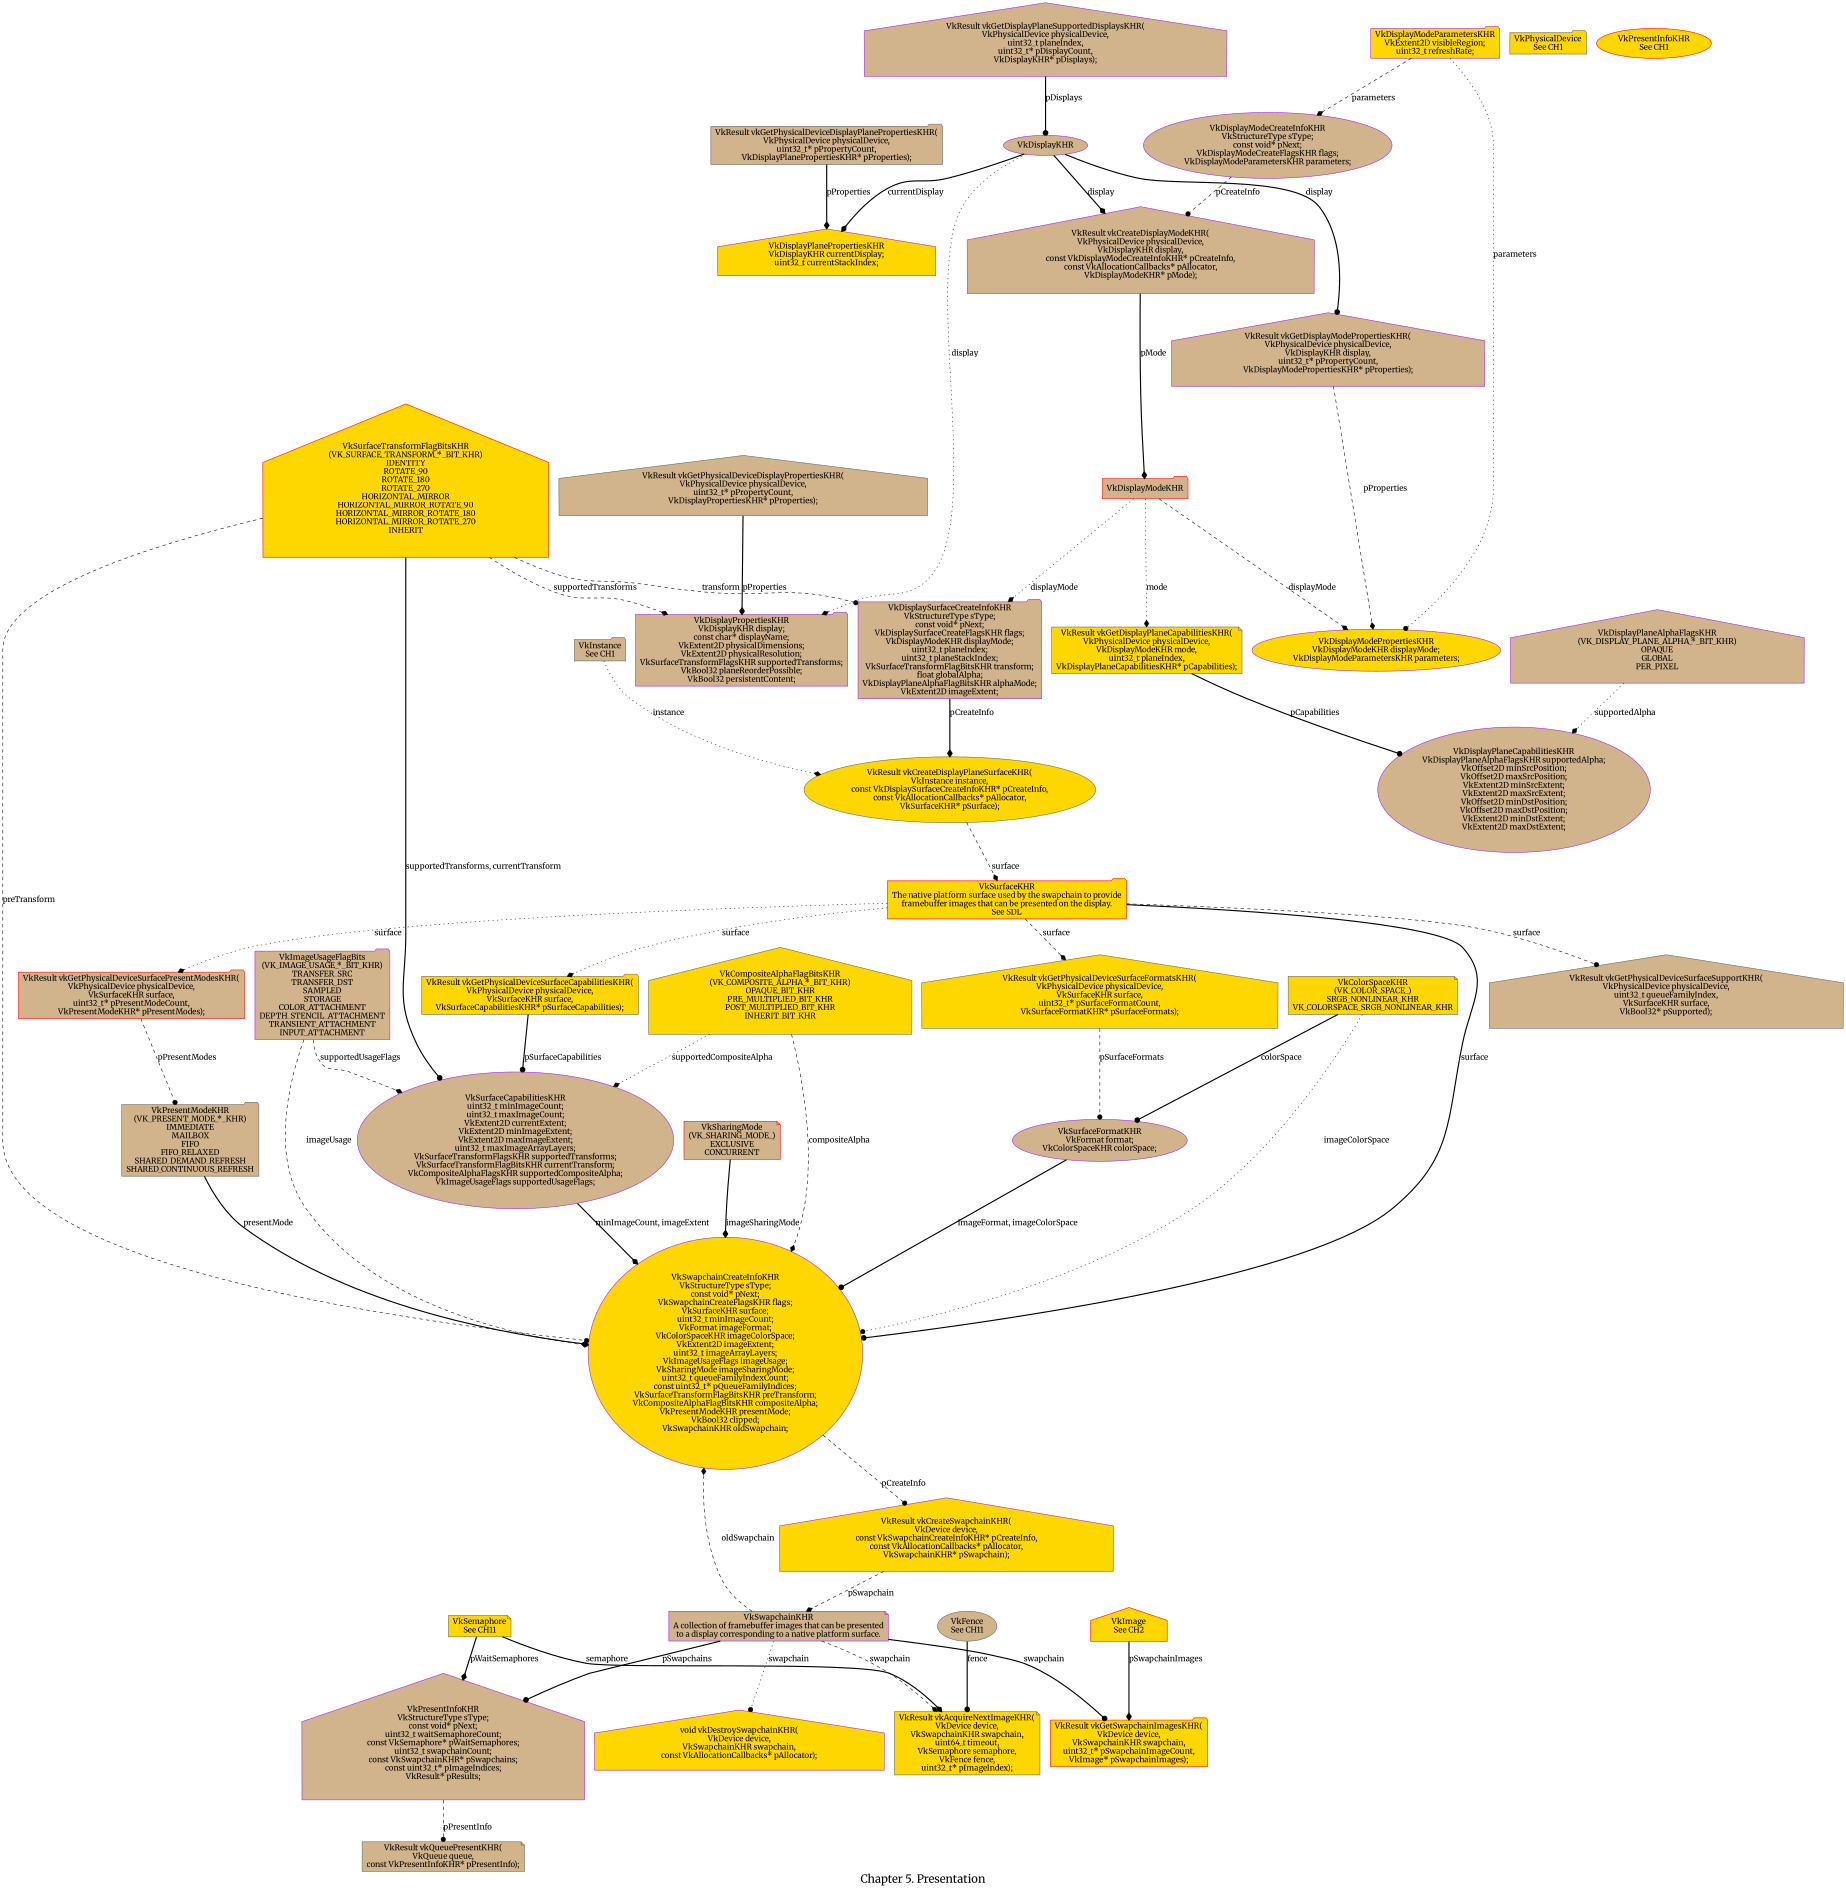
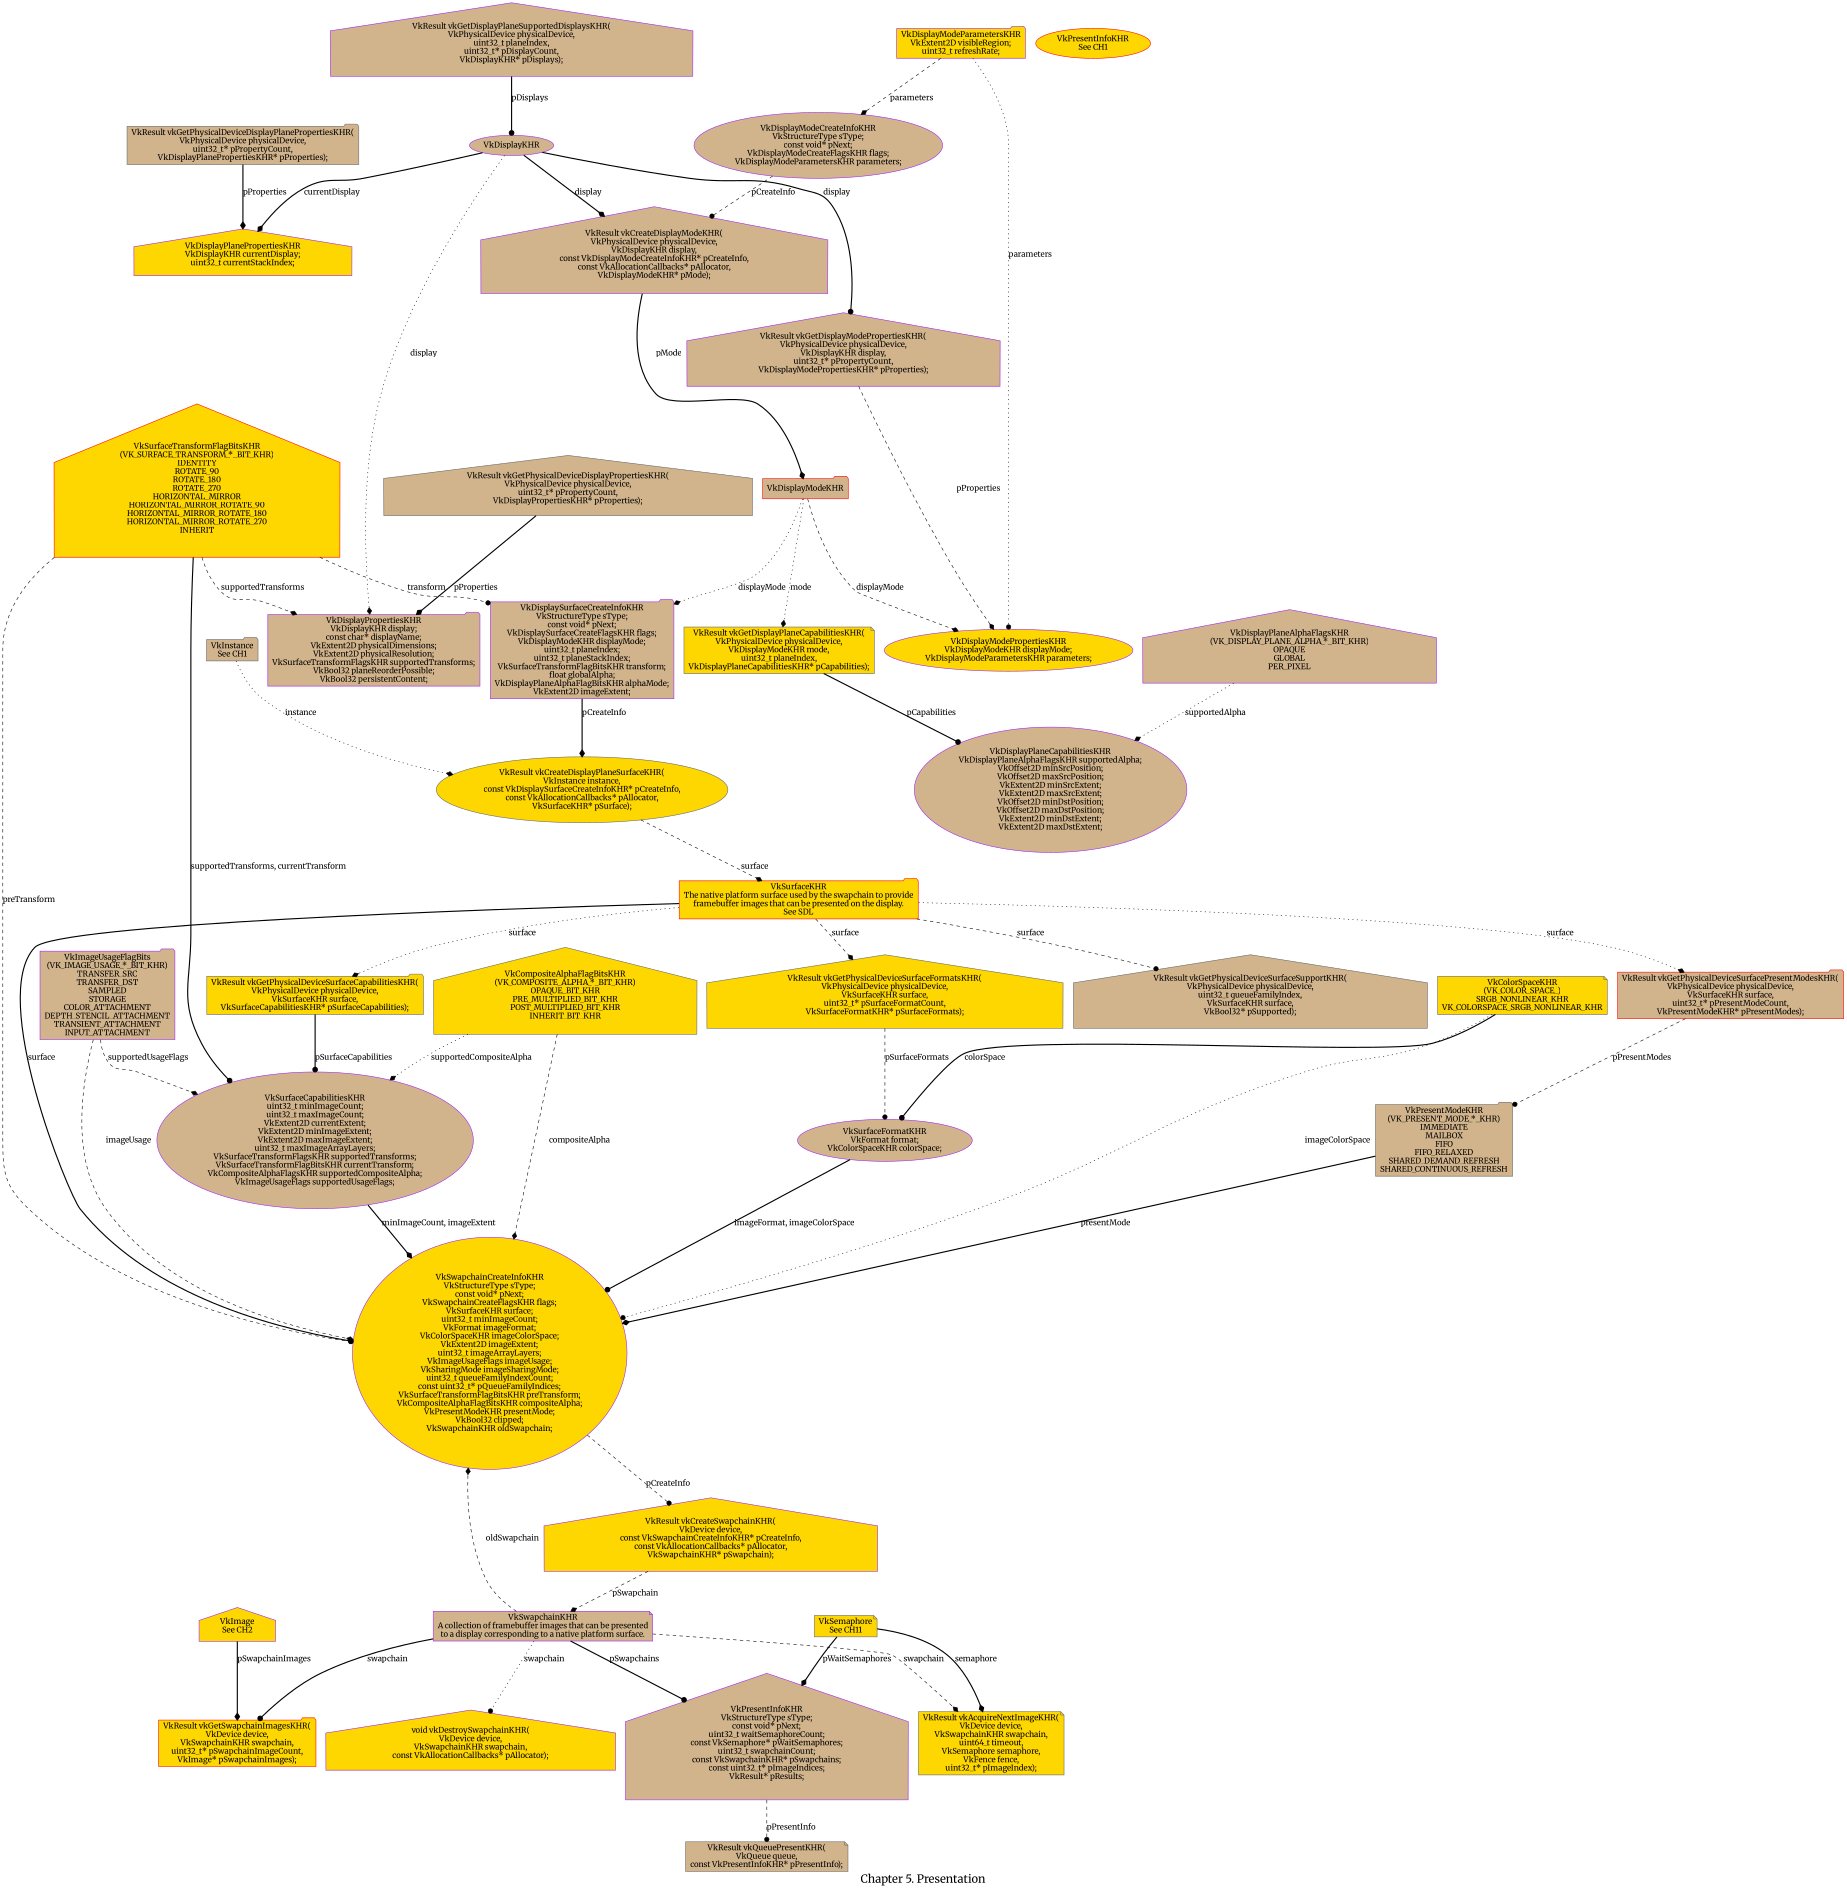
node "VkPhysicalDevice See CH1": removed
node "VkSharingMode (VK_SHARING_MODE_) EXCLUSIVE CONCURRENT": removed
node "VkFence See CH11": removed
node "VkImage See CH2": color red -> purple
